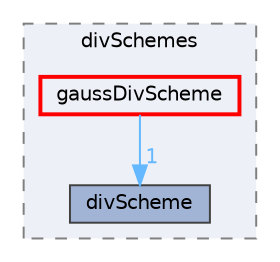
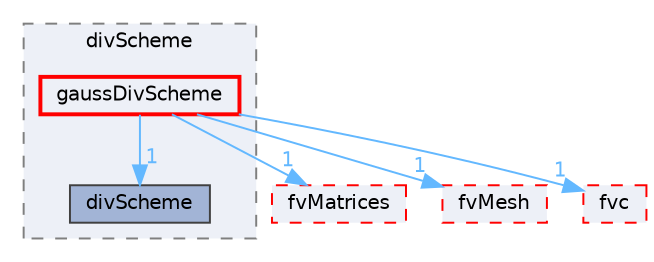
cluster "divSchemes": label "divSchemes" -> "divScheme"
node "fvMatrices": added
node "fvMesh": added
node "fvc": added
